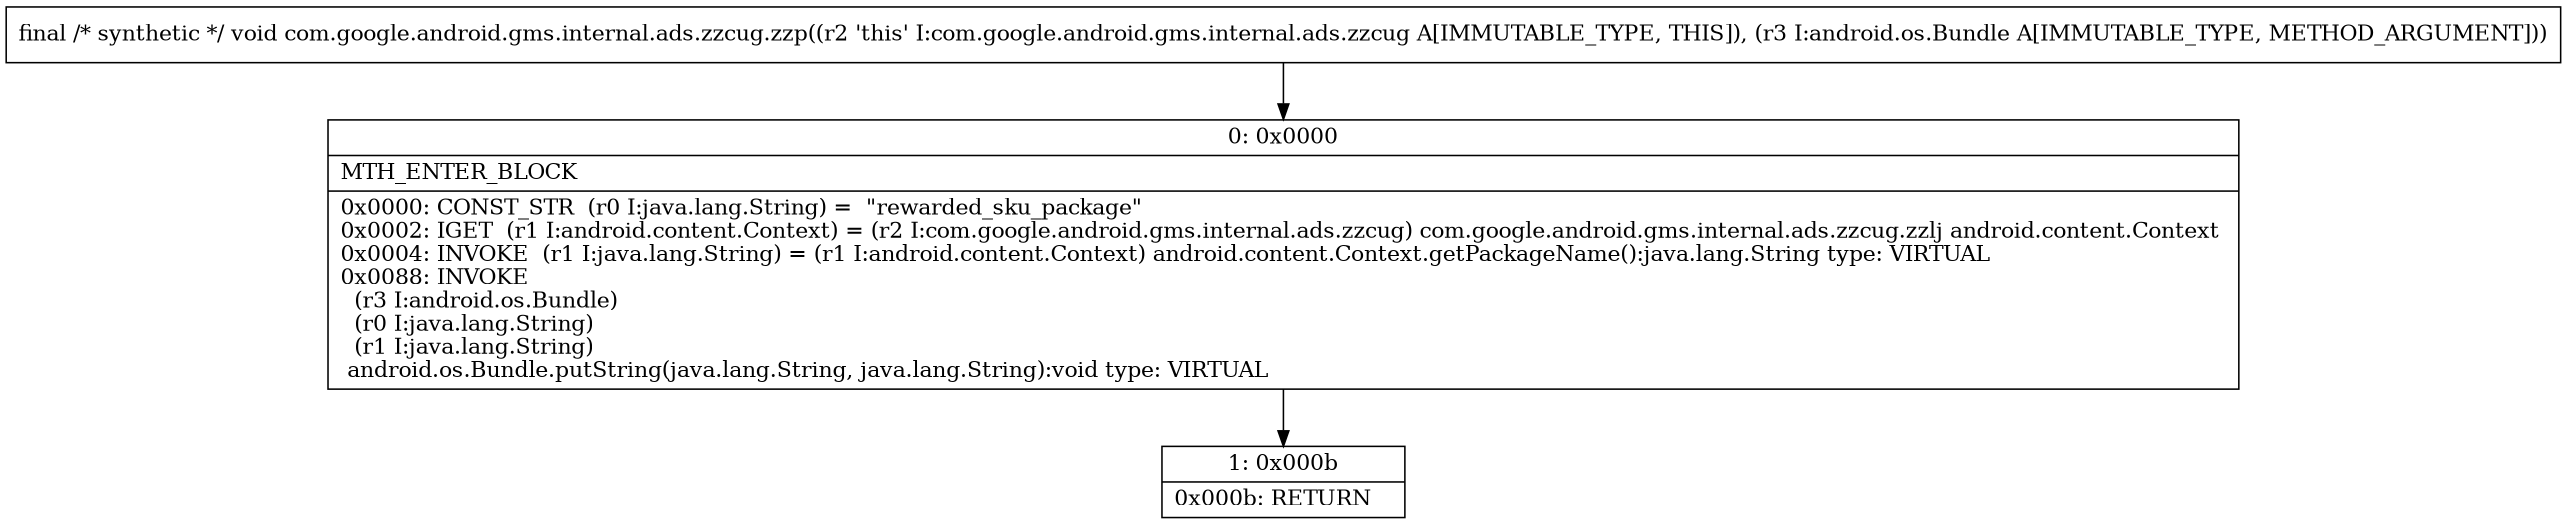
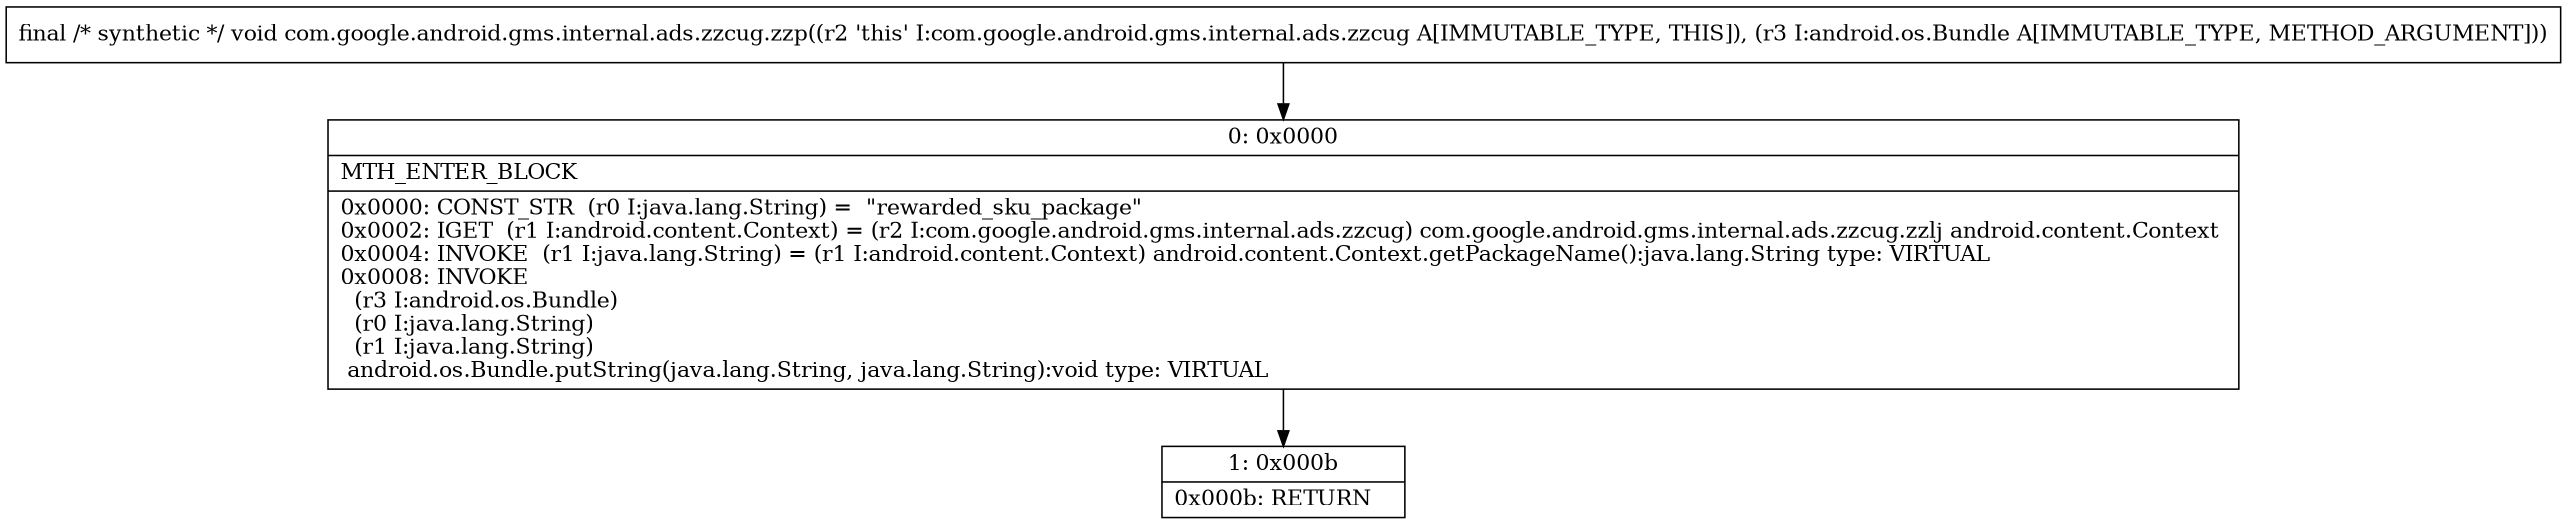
node "0: 0x0000": text "0x0088: INVOKE" -> "0x0008: INVOKE"
